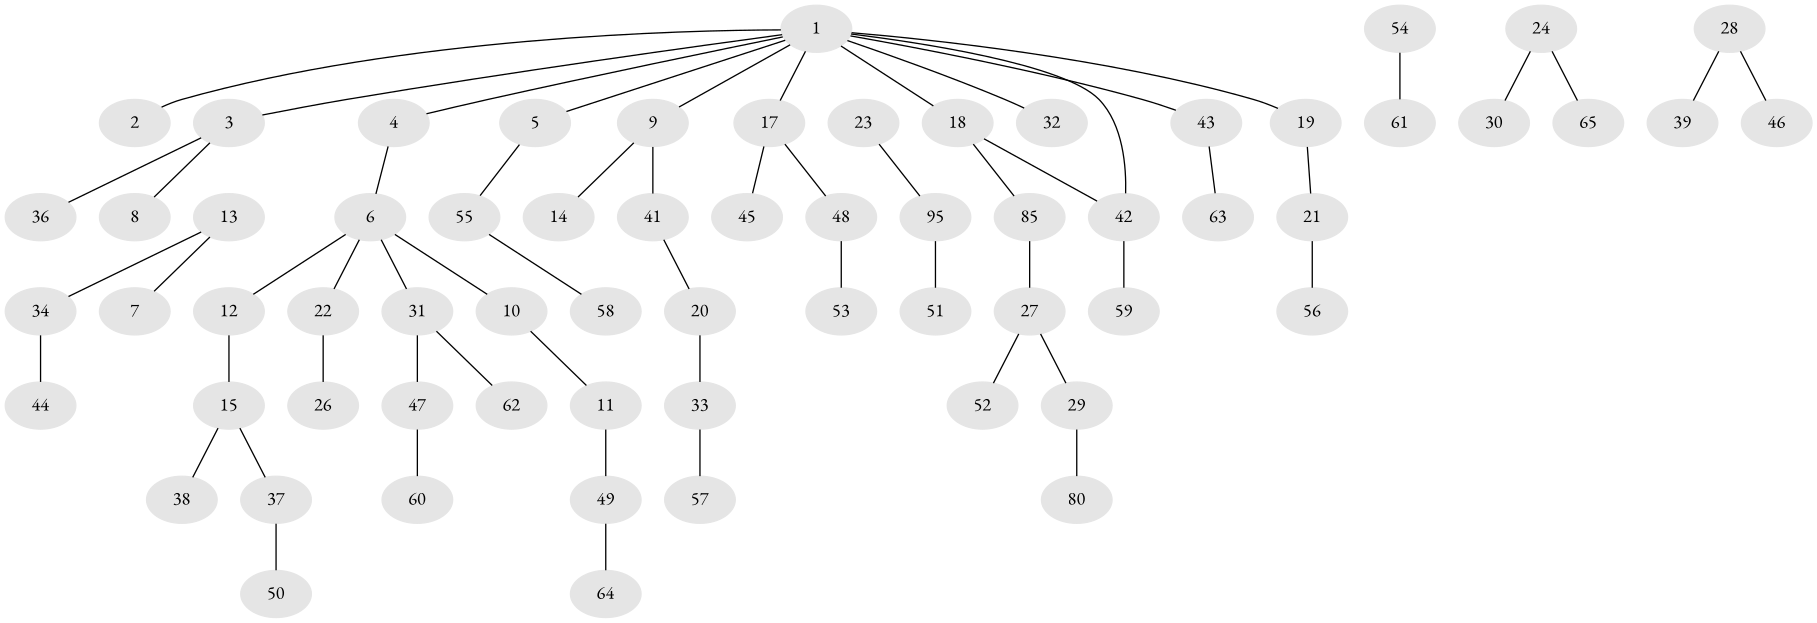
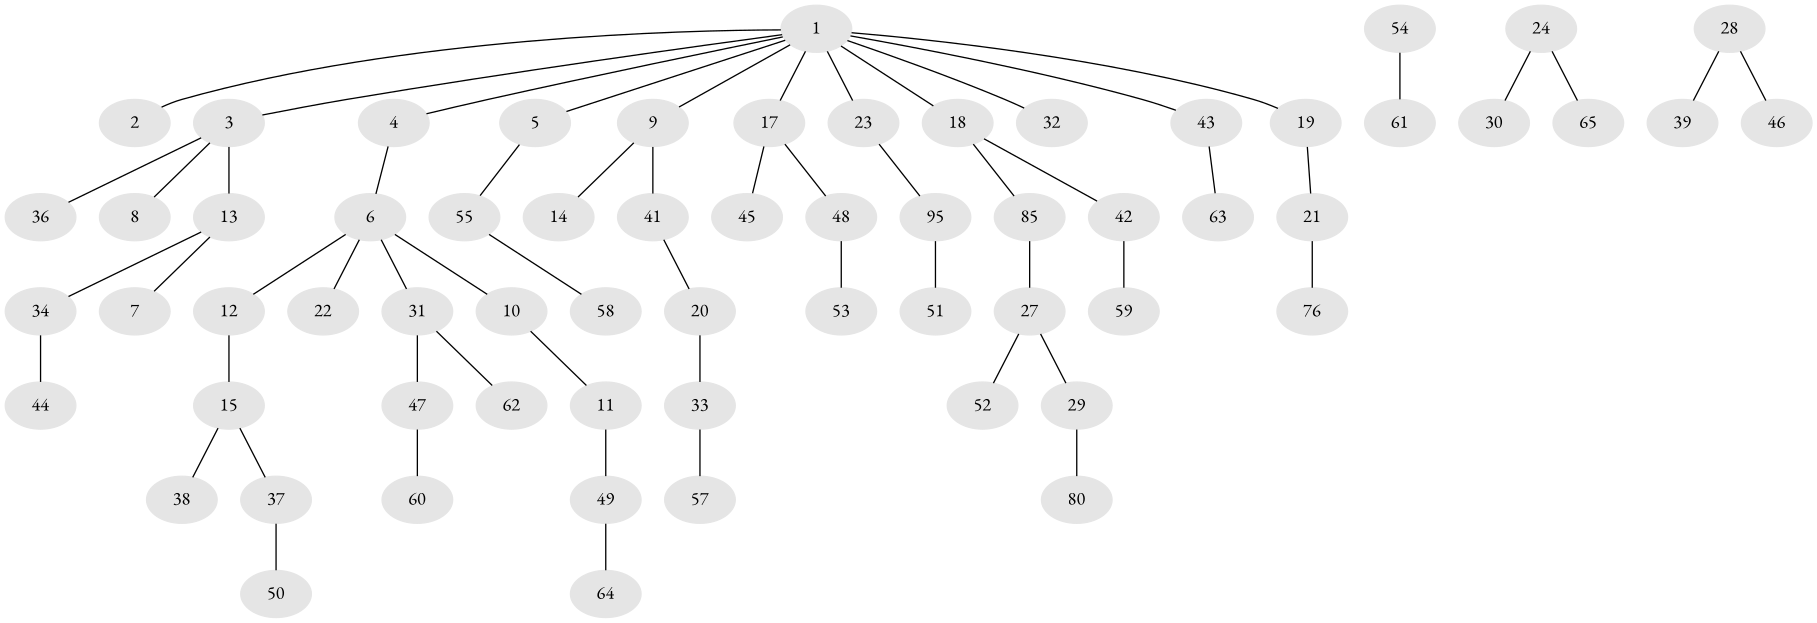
edge "1" -- "42": now "1" -- "23"
edge "3" -- "13": added
node "56": label "56" -> "76"
node "26": removed
